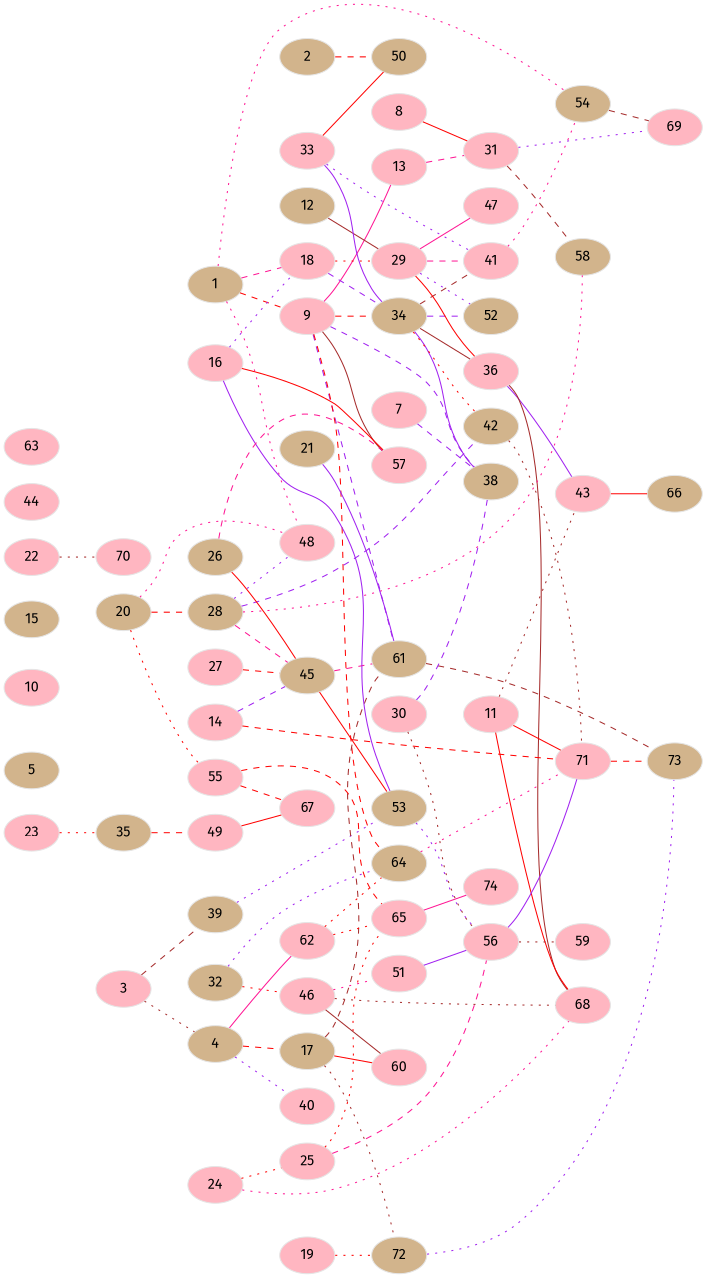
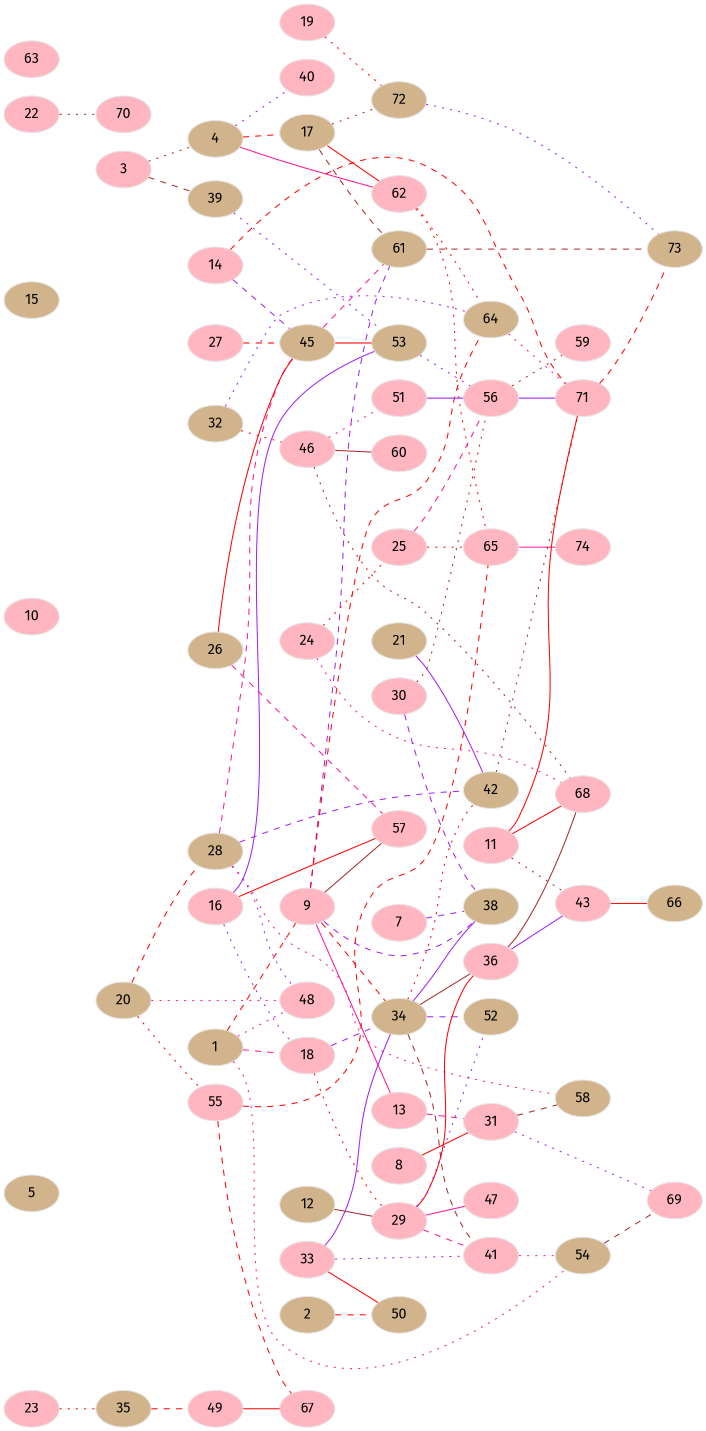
node "44": removed
edge "21" -- "61": now "21" -- "42"
edge "17" -- "60": now "17" -- "62"
